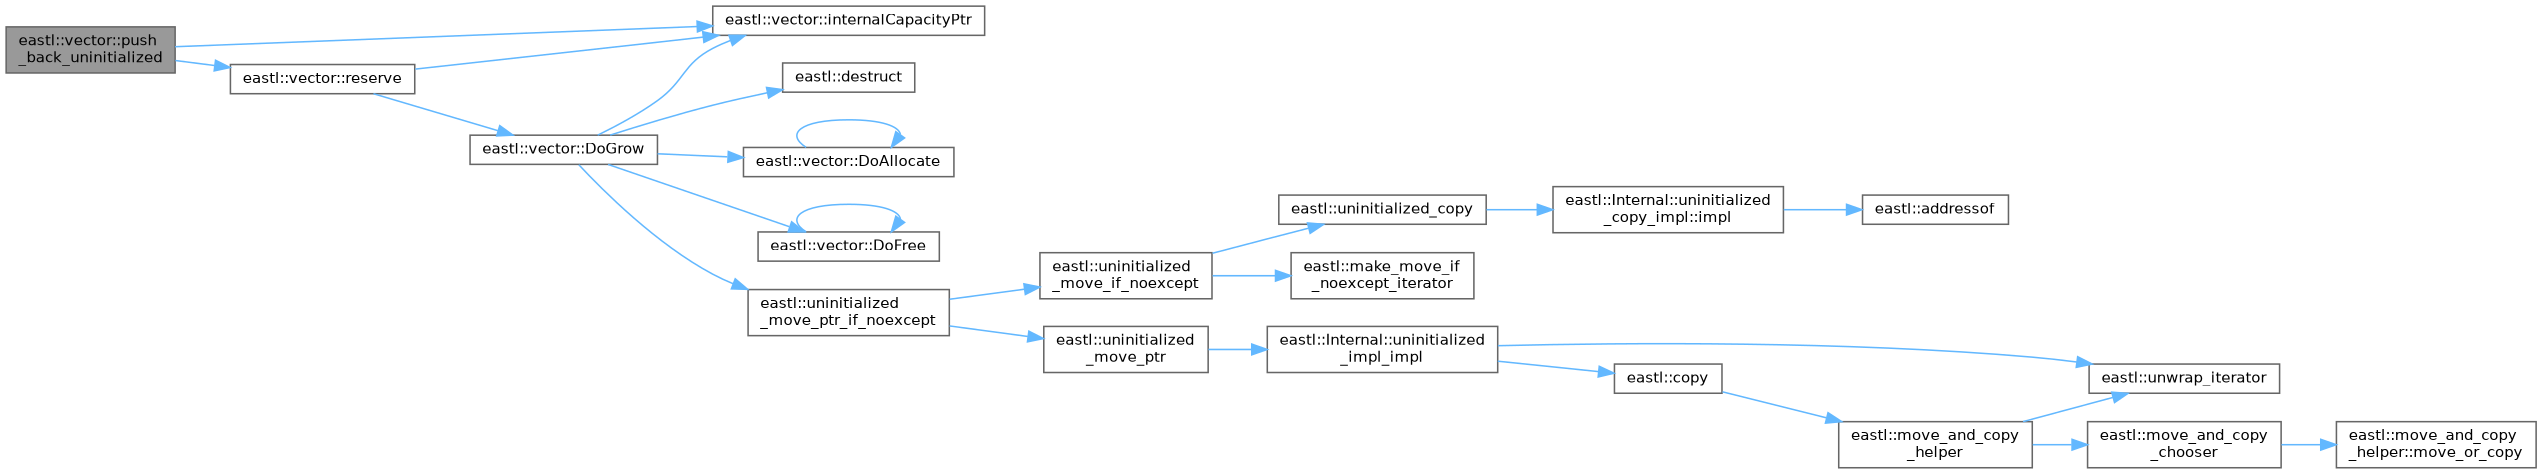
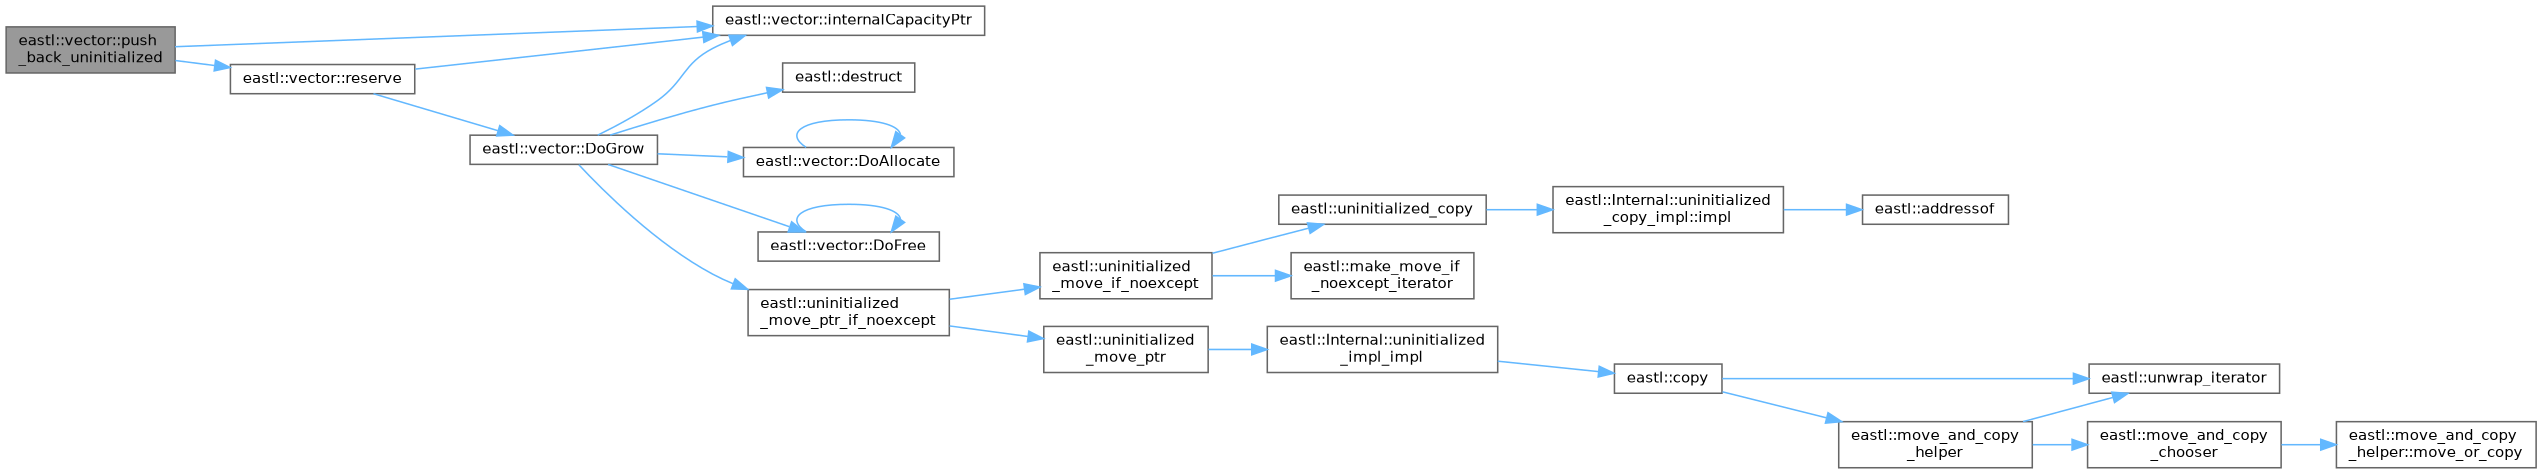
edge "eastl::Internal::uninitialized _impl_impl" -> "eastl::unwrap_iterator": now "eastl::copy" -> "eastl::unwrap_iterator"
